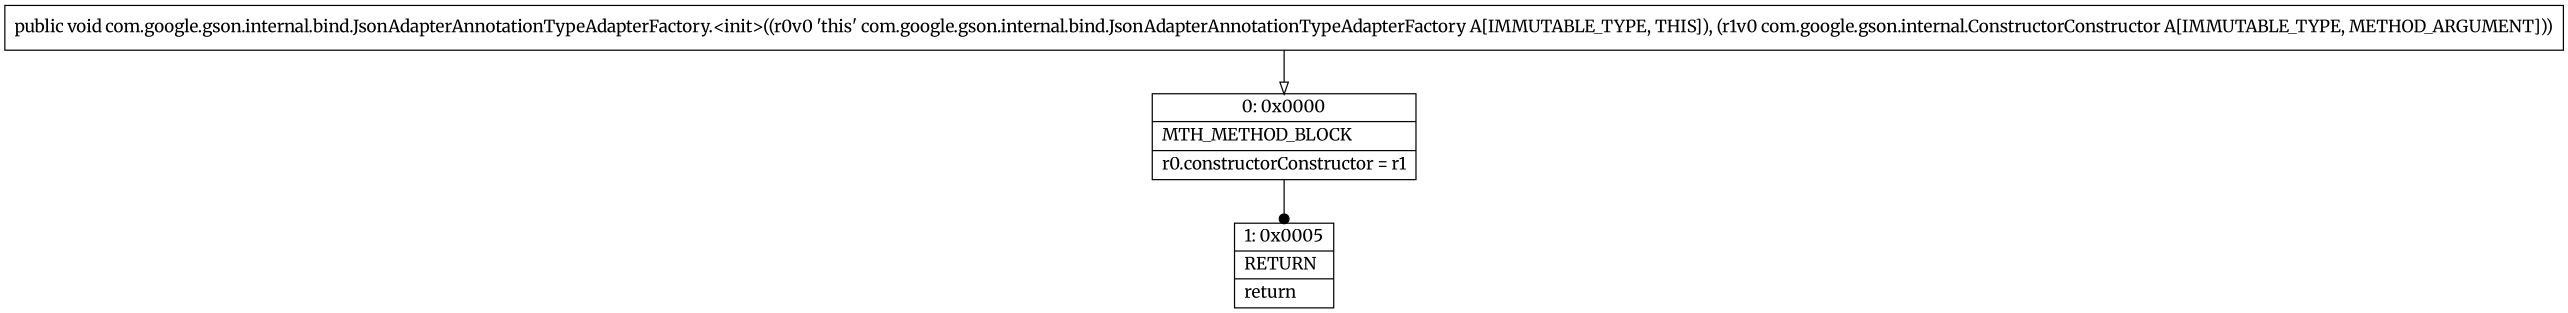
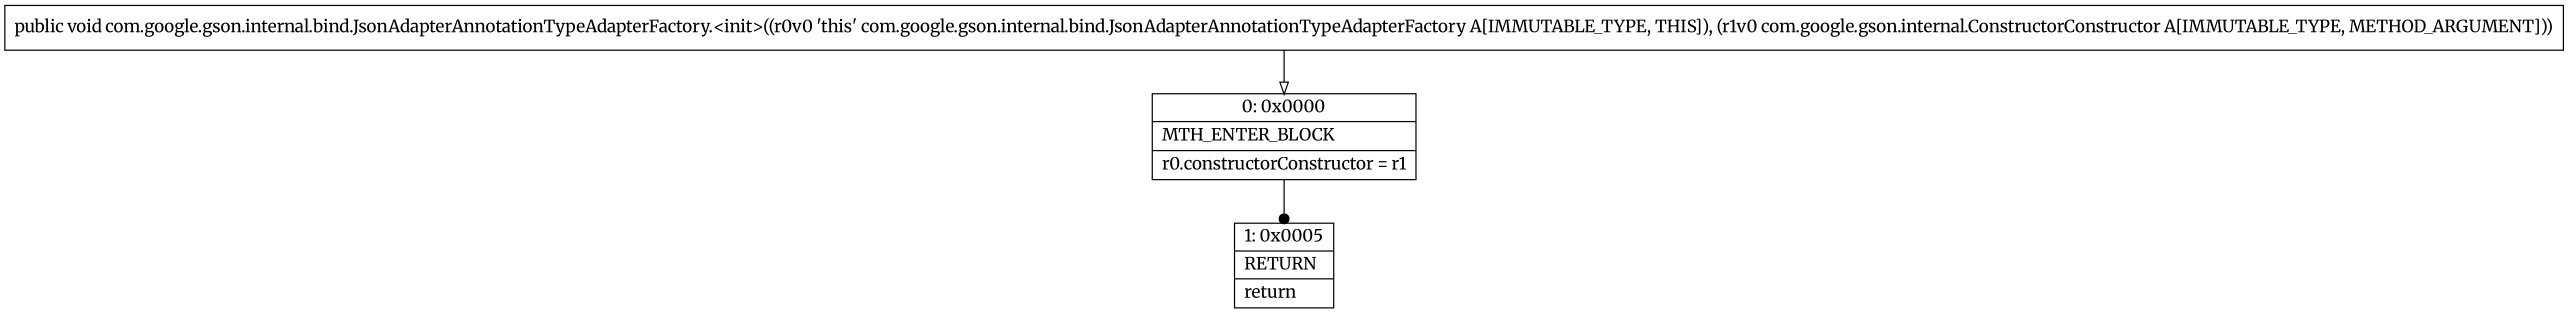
node "0: 0x0000": text "MTH_METHOD_BLOCK" -> "MTH_ENTER_BLOCK"
